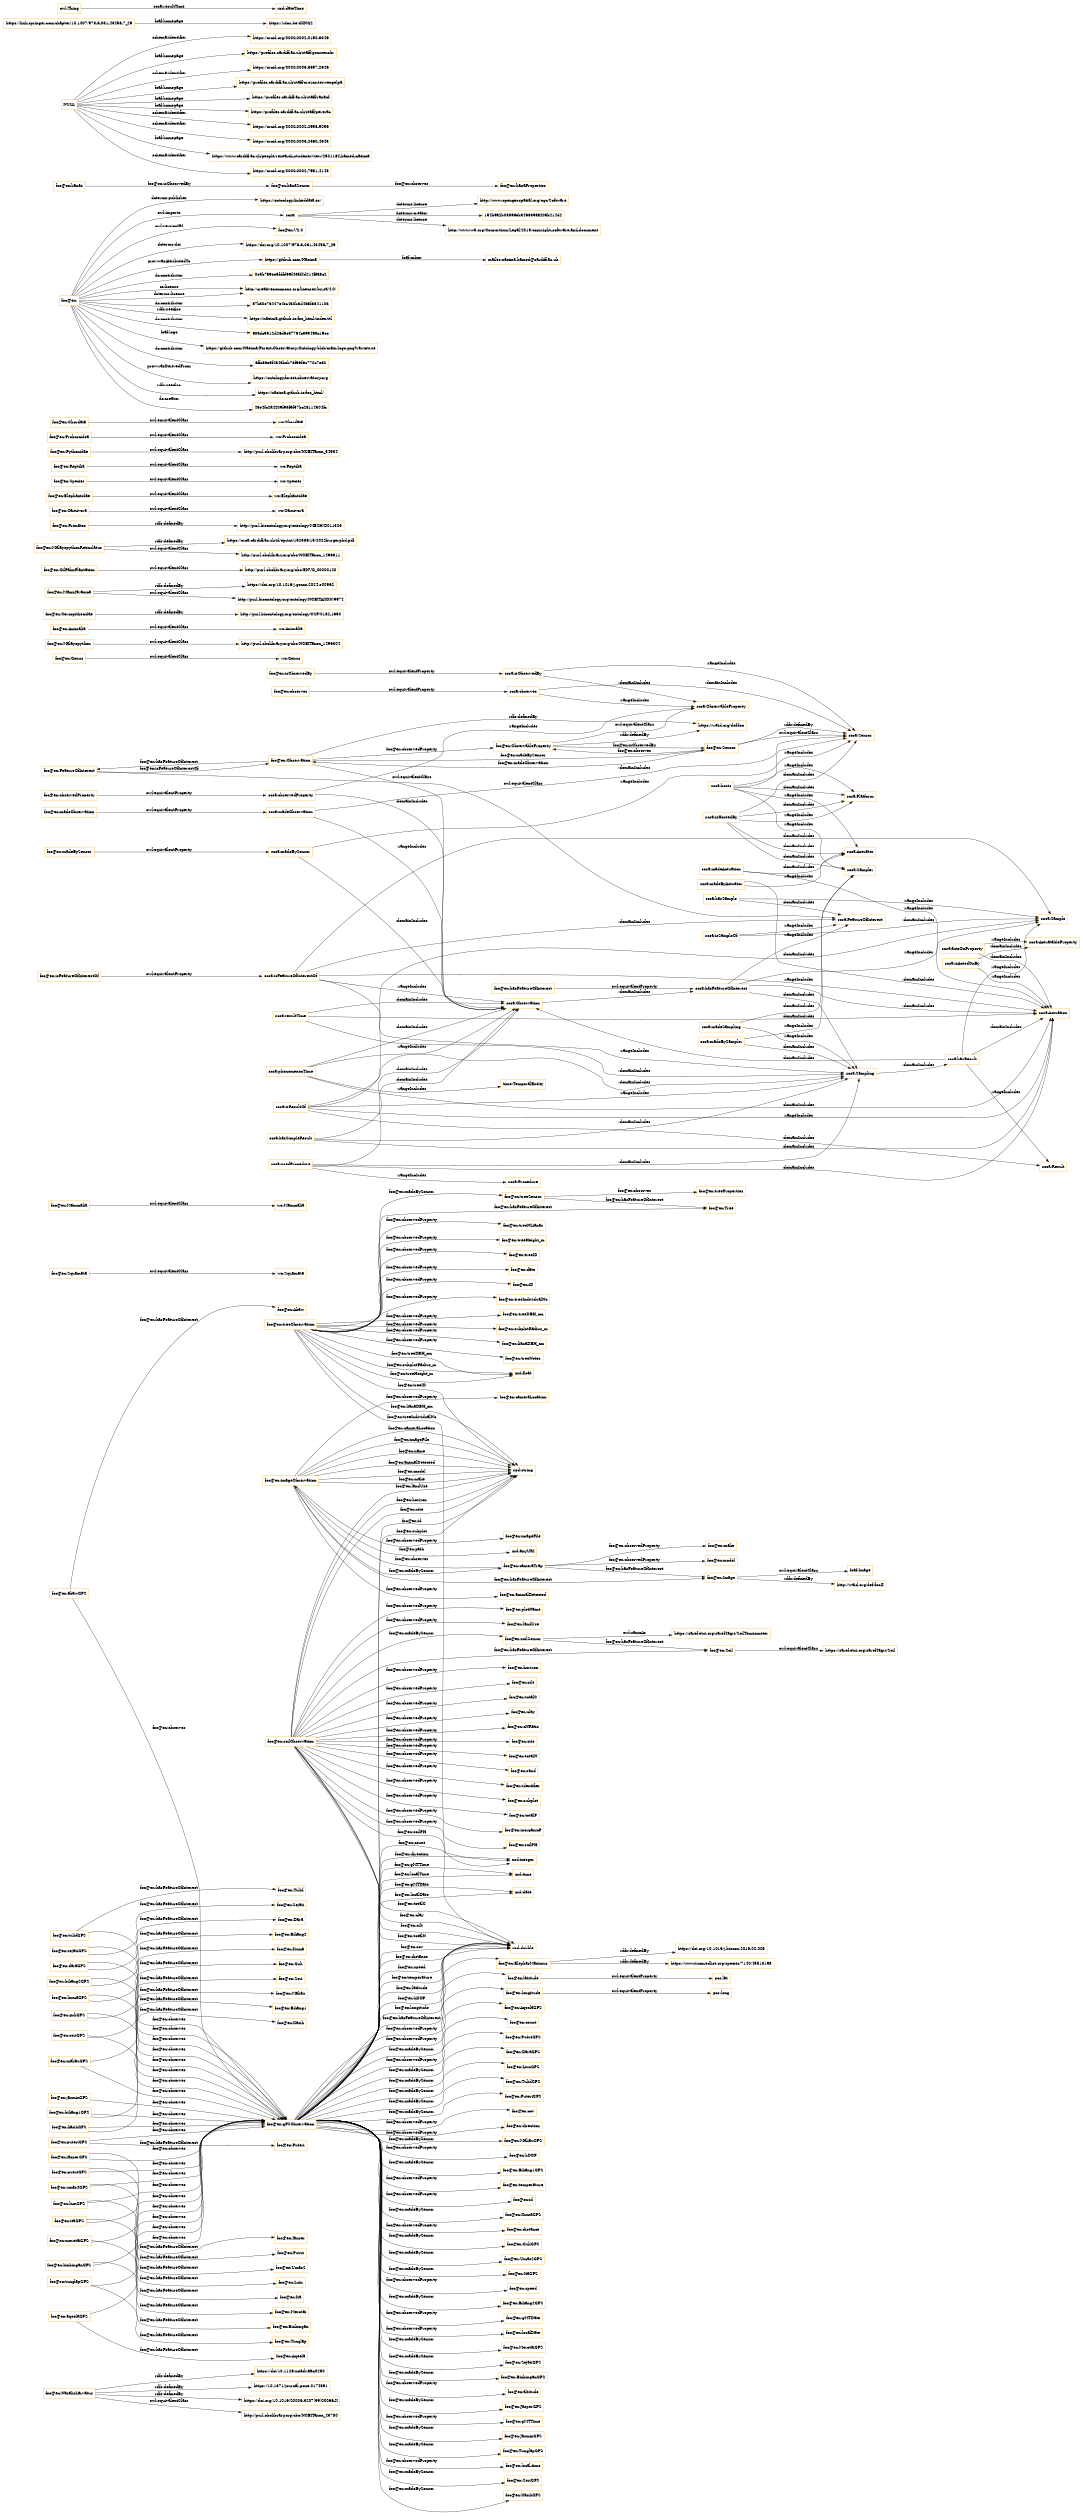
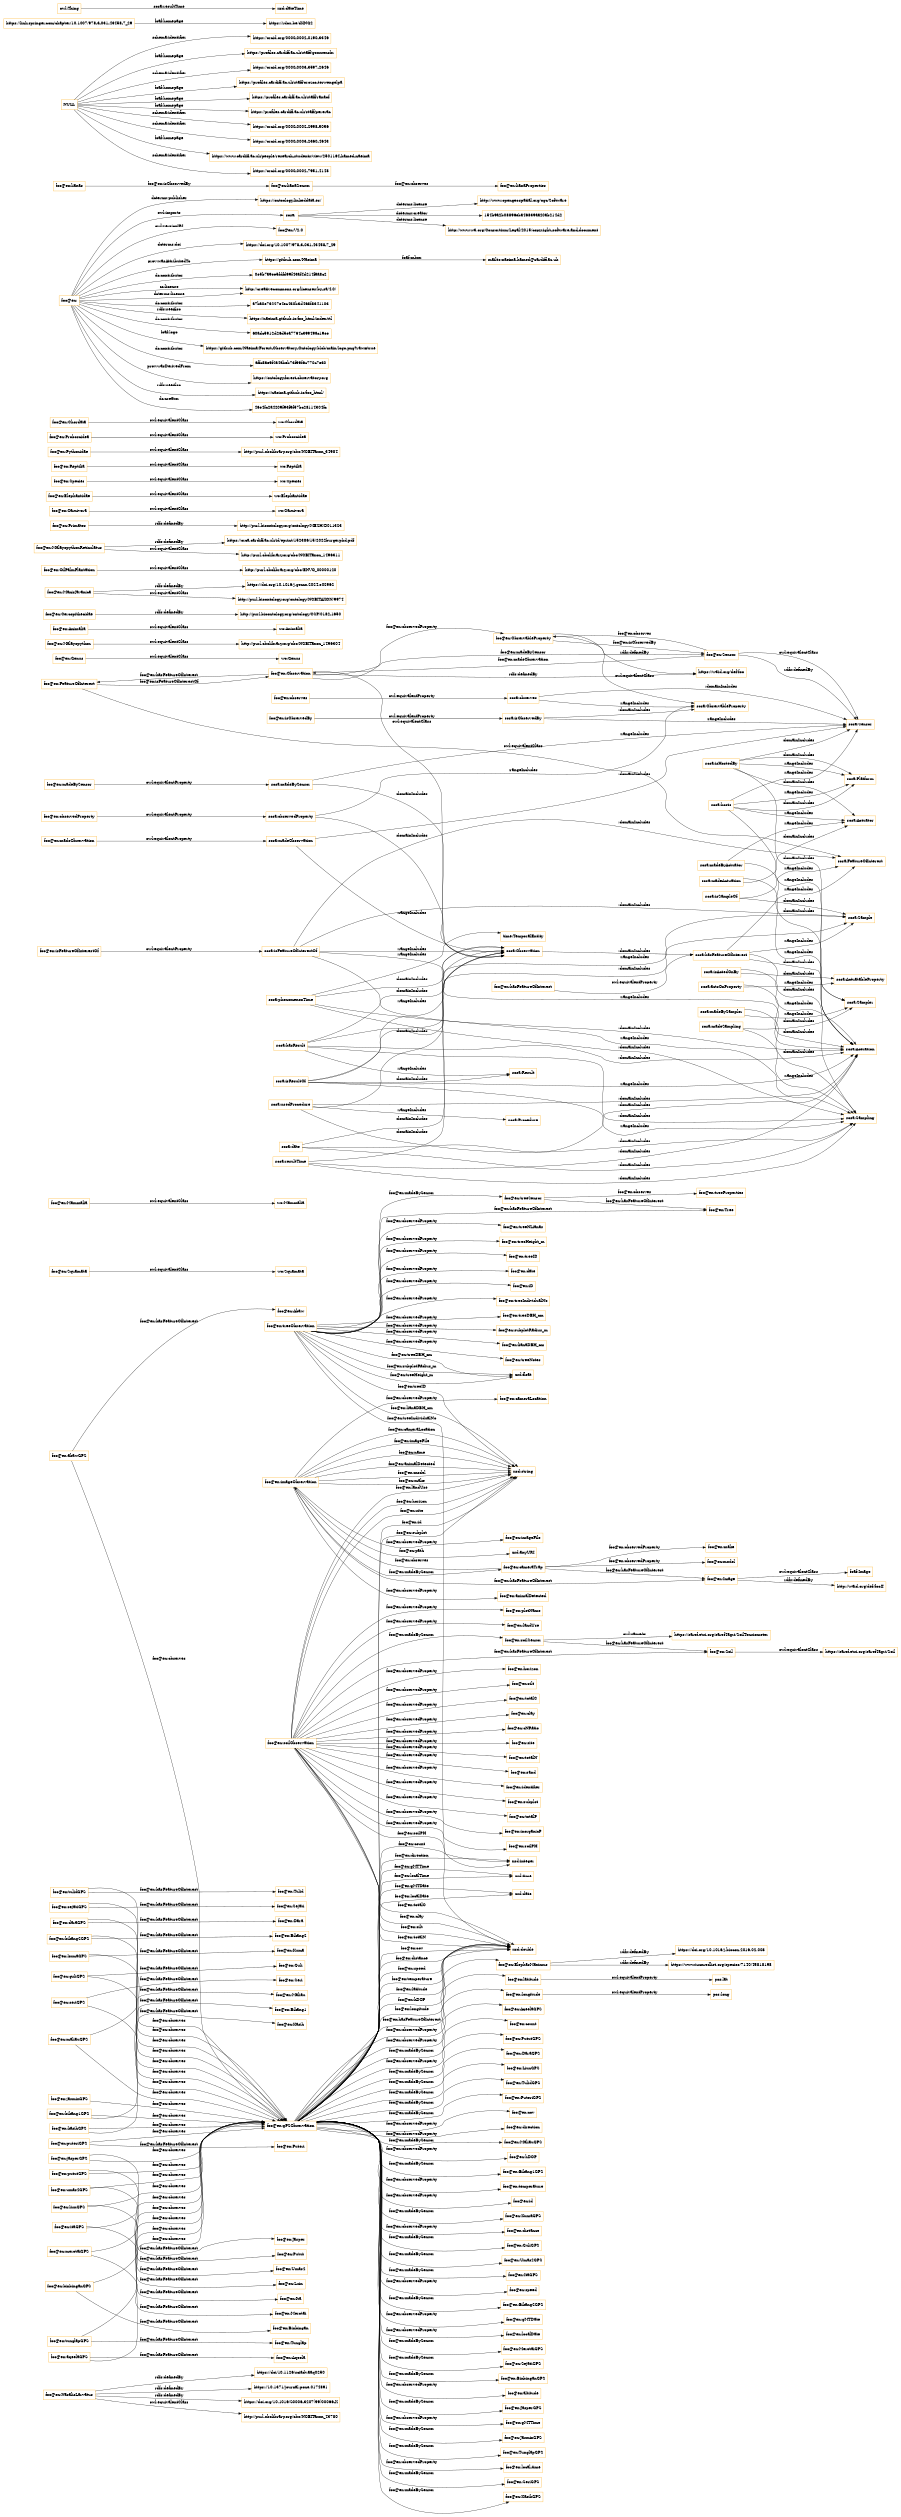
node "sosa:hasSample": removed
edge "sosa:Sampling" -> "sosa:hasResult": reversed
node "sosa:hasSimpleResult": label "sosa:hasSimpleResult" -> "sosa:date"
